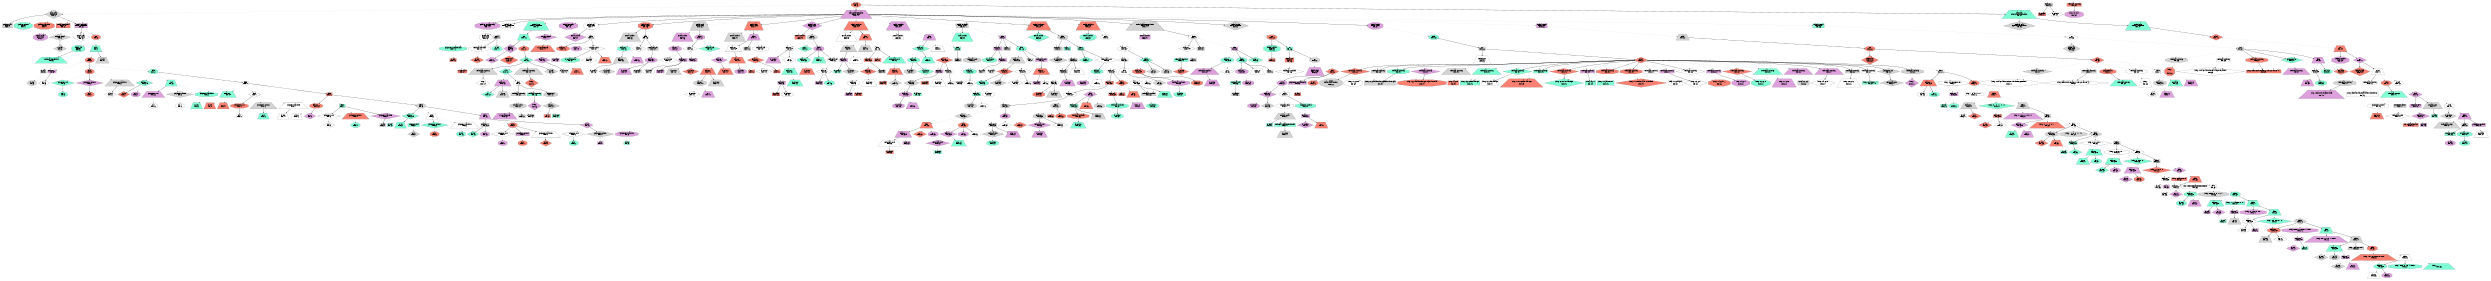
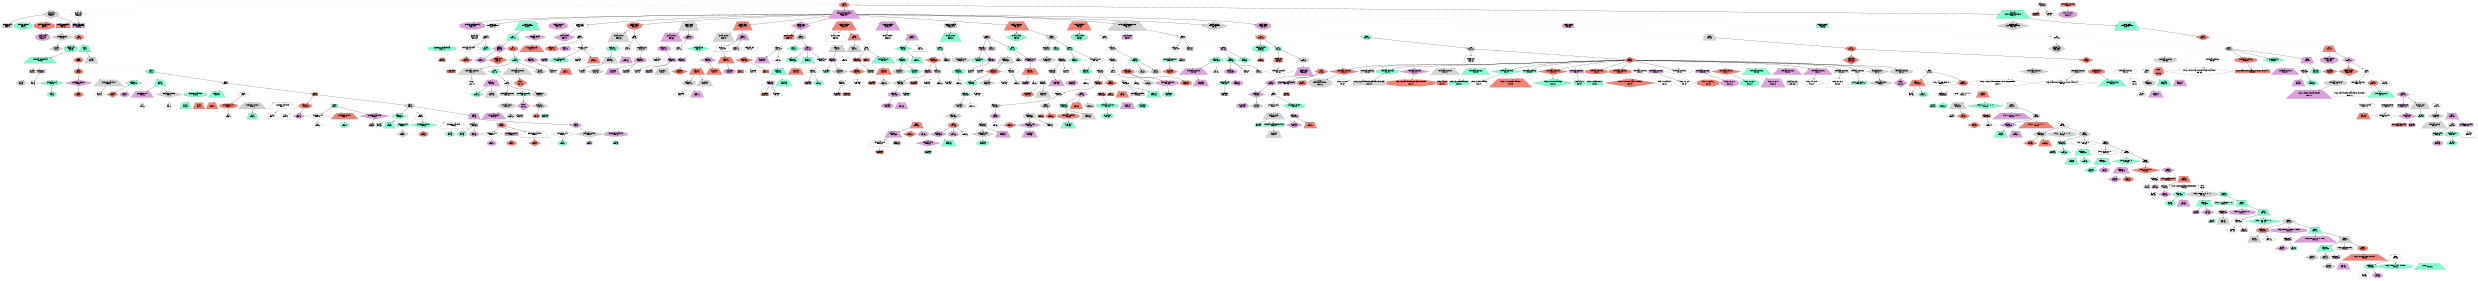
edge "Method: board_init Return: SELF_TYPE Line: 55" -> "Formal: start Type: String Line: 55": reversed
